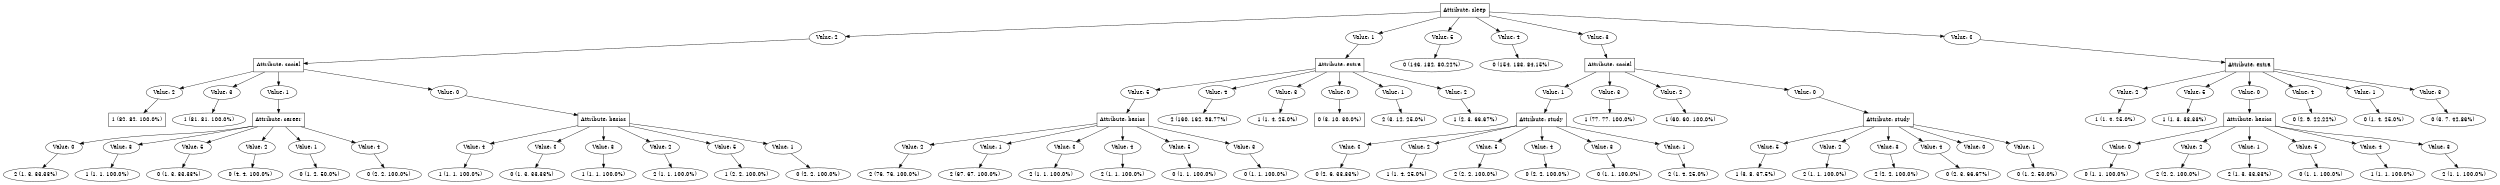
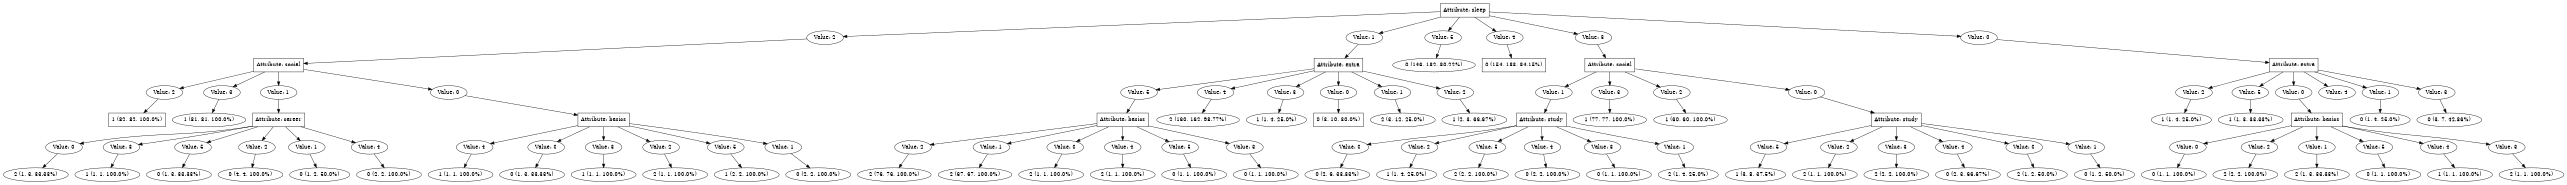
node "0 (154, 183, 84.15%)": shape ellipse -> box
node "0 (2, 9, 22.22%)": removed
node "2 (1, 2, 50.0%)": added
